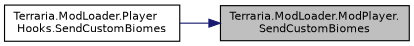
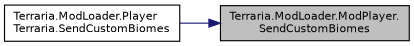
node "Terraria.ModLoader.Player Hooks.SendCustomBiomes": label "Terraria.ModLoader.Player Hooks.SendCustomBiomes" -> "Terraria.ModLoader.Player Terraria.SendCustomBiomes"
